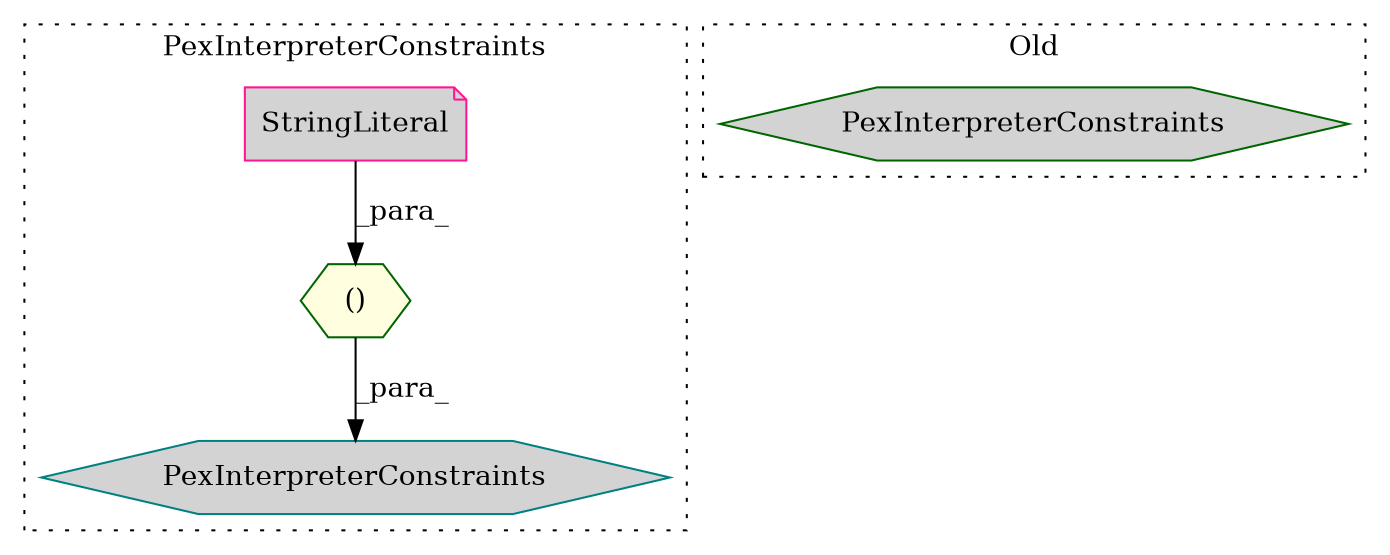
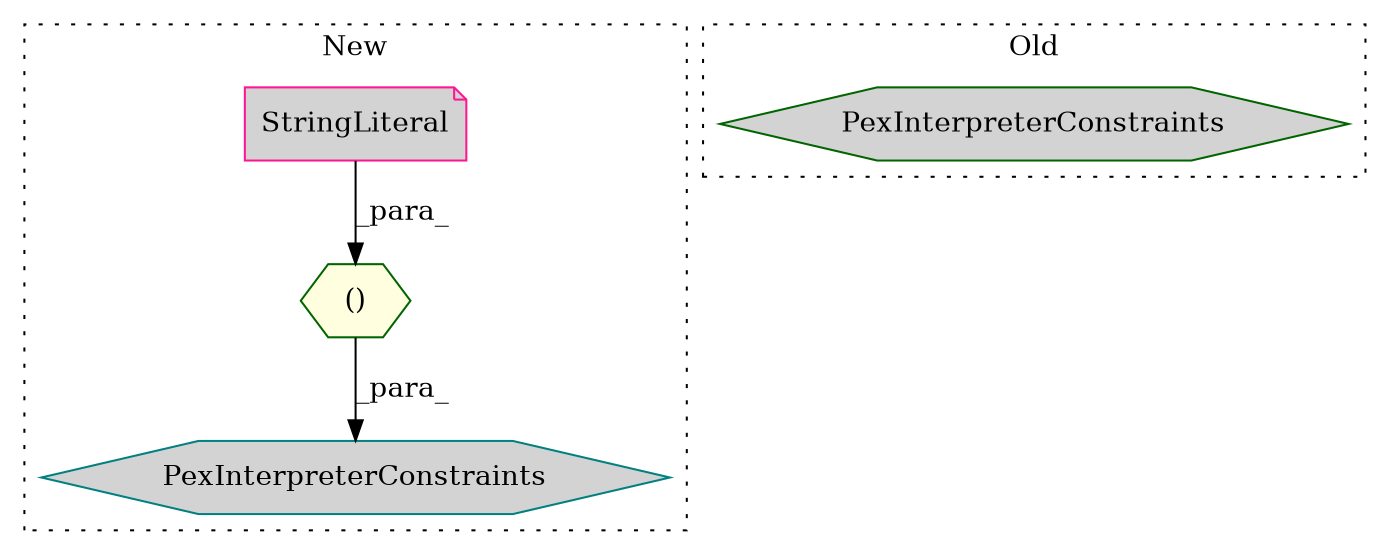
cluster "PexInterpreterConstraints": label "PexInterpreterConstraints" -> "New"
